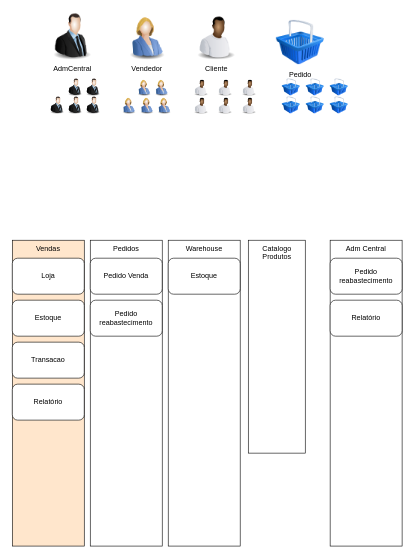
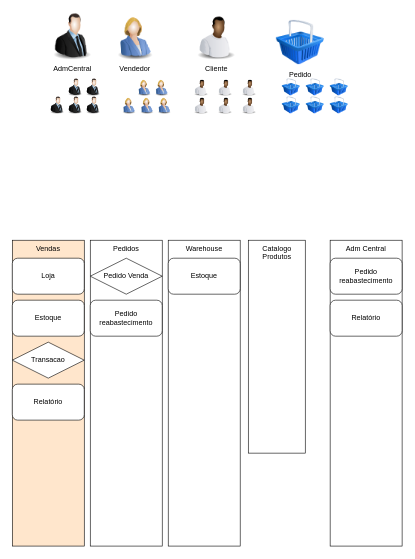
node "Vendedor": moved (147, 36) -> (135, 36)
node "Pedido Venda": shape rounded rectangle -> diamond
node "Transacao": shape rounded rectangle -> diamond
